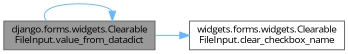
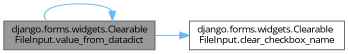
node "widgets.forms.widgets.Clearable FileInput.clear_checkbox_name": label "widgets.forms.widgets.Clearable FileInput.clear_checkbox_name" -> "django.forms.widgets.Clearable FileInput.clear_checkbox_name"
